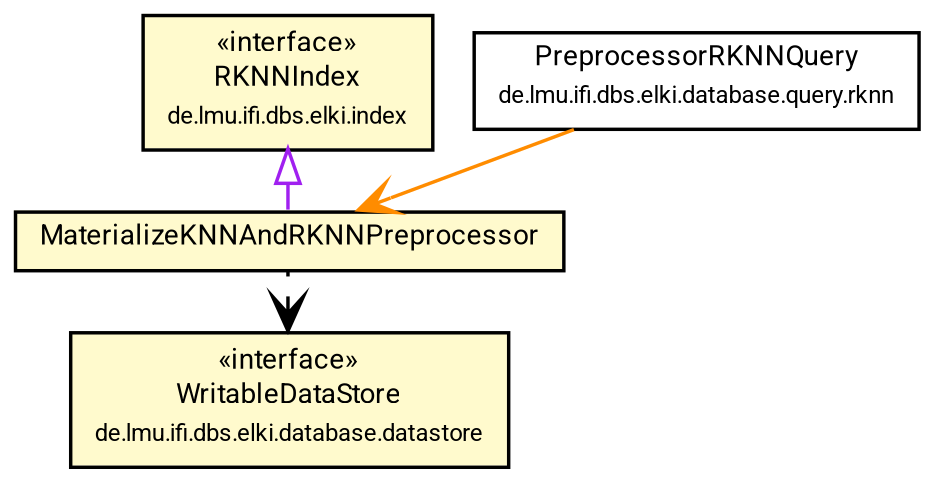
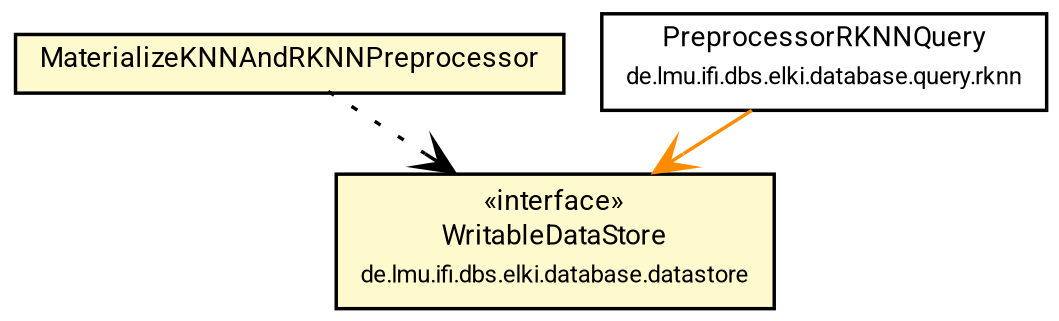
node "RKNNIndex": removed
edge "PreprocessorRKNNQuery" -> "MaterializeKNNAndRKNNPreprocessor": now "PreprocessorRKNNQuery" -> "WritableDataStore"
